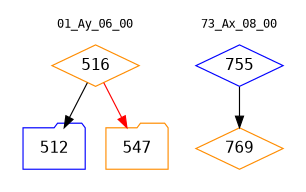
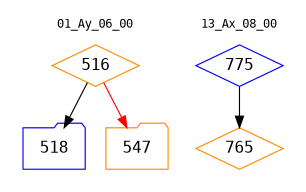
cluster "73_Ax_08_00": label "73_Ax_08_00" -> "13_Ax_08_00"
node "755": label "755" -> "775"
node "512": label "512" -> "518"
node "769": label "769" -> "765"
